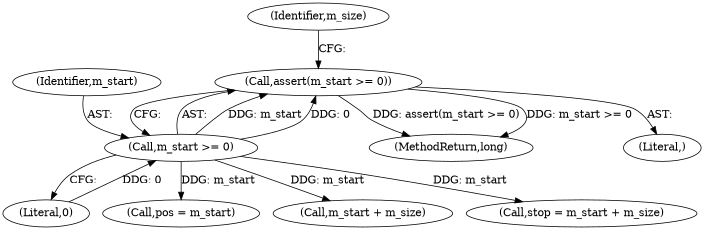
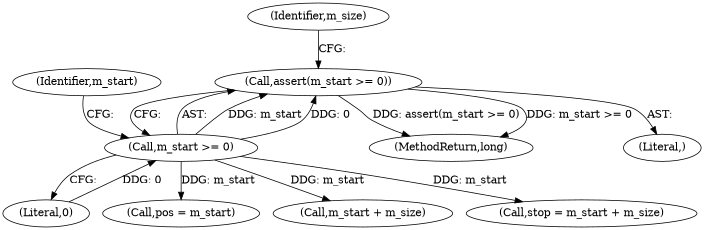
edge "(Identifier,m_start)" -> "(Call,m_start >= 0)": label "AST: " -> "CFG: "
